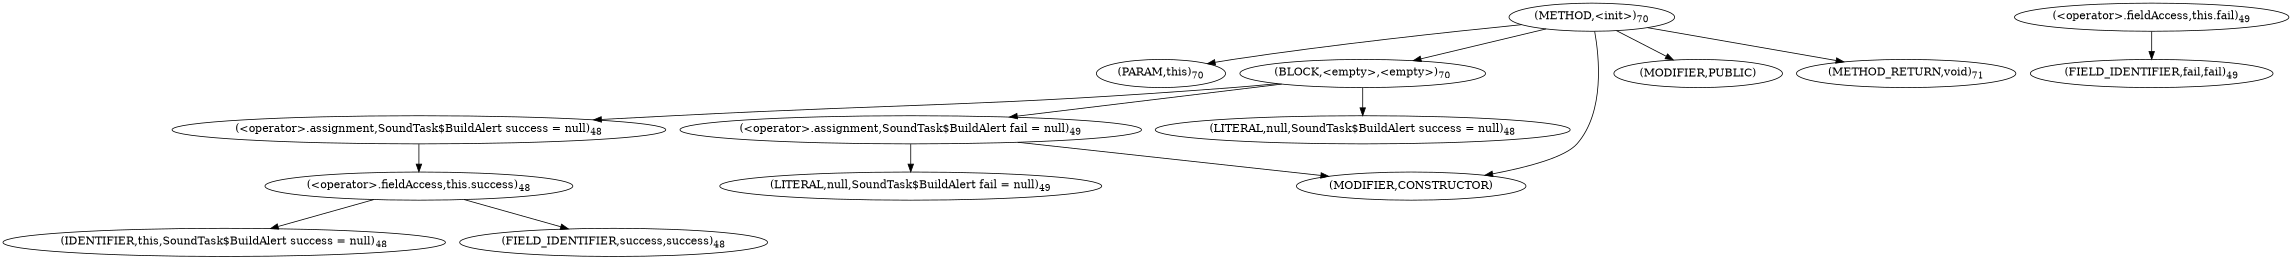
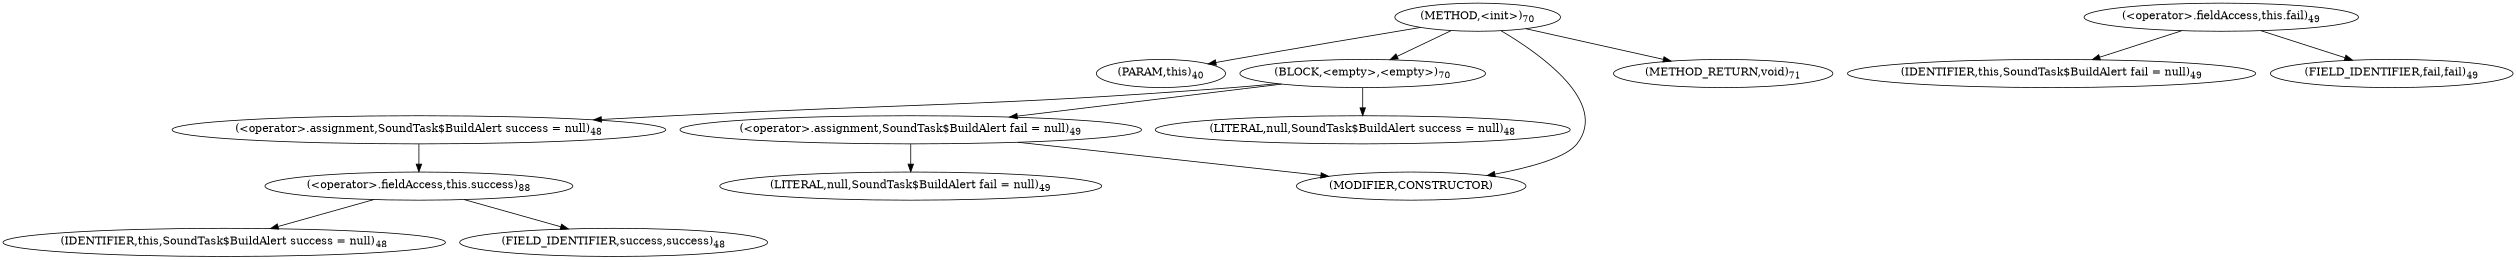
node "(PARAM,this)": text "70" -> "40"
node "(MODIFIER,PUBLIC)": removed
node "(IDENTIFIER,this,SoundTask$BuildAlert fail = null)": added
node "(<operator>.fieldAccess,this.success)": text "48" -> "88"
